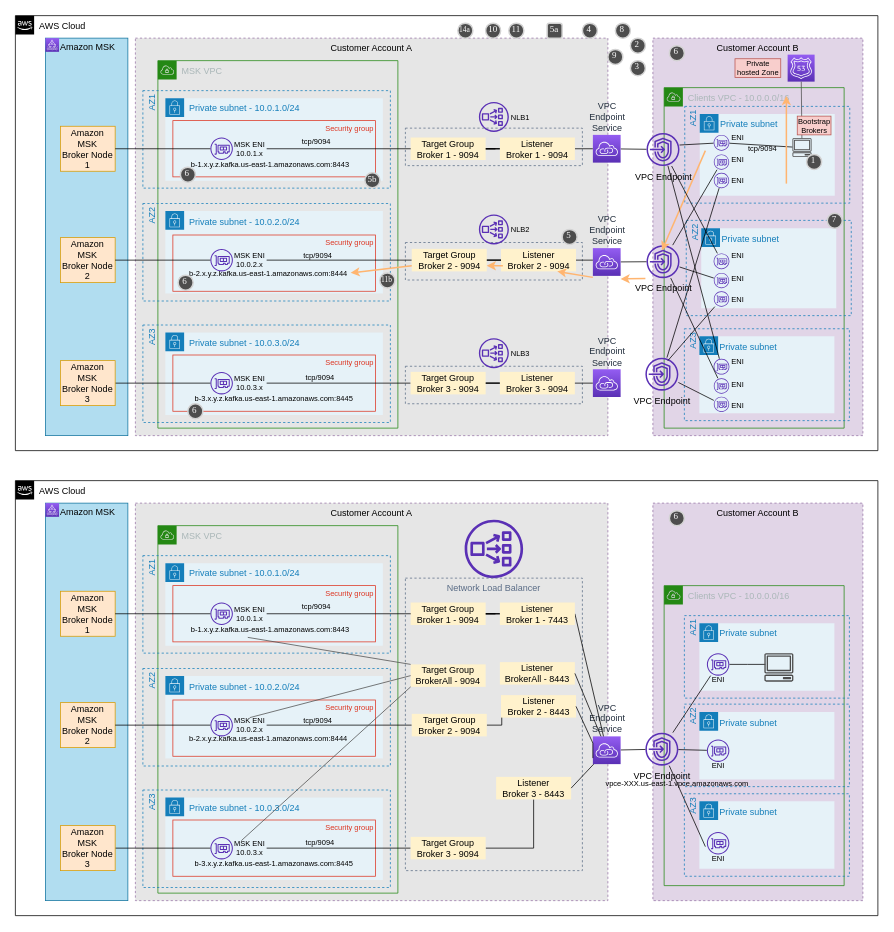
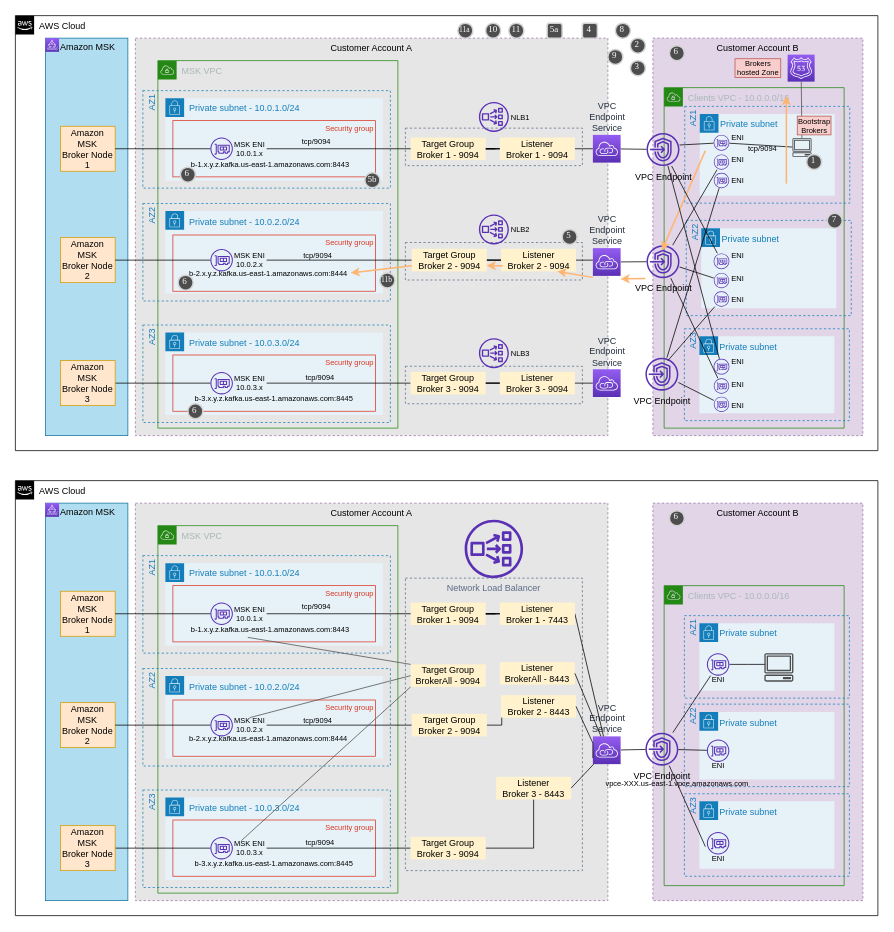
node "14a": label "14a" -> "11a"
node "4": shape ellipse -> rounded rectangle
node "Private hosted Zone": label "Private hosted Zone" -> "Brokers hosted Zone"
